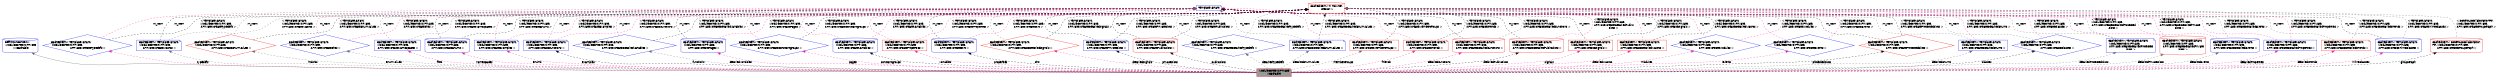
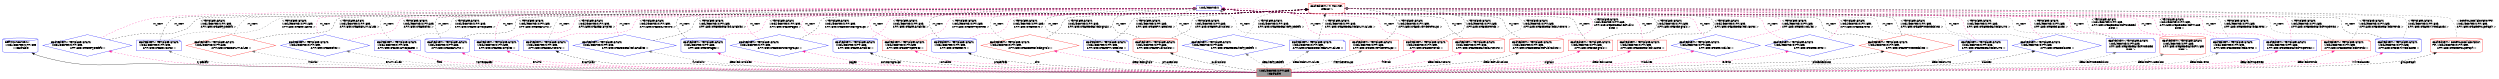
node "TemplateVariant": label "TemplateVariant" -> "ModuleContext"
edge "ModuleContext::Private ::Cachable" -> "DefinitionContext< ModuleContext::Private >::Cachable": color gray40 -> black
